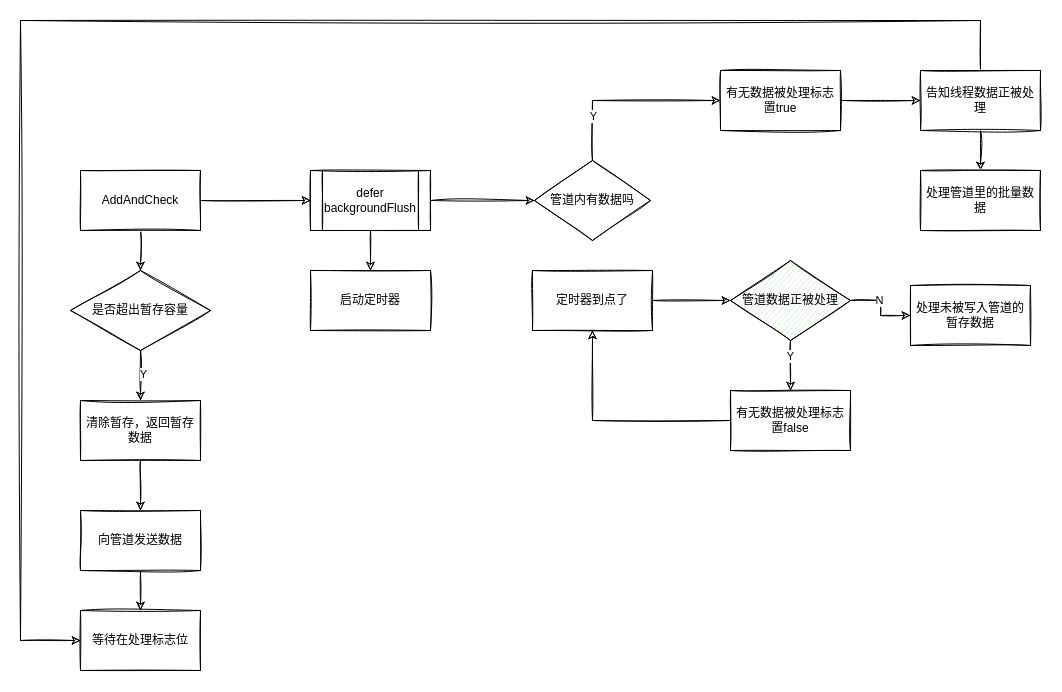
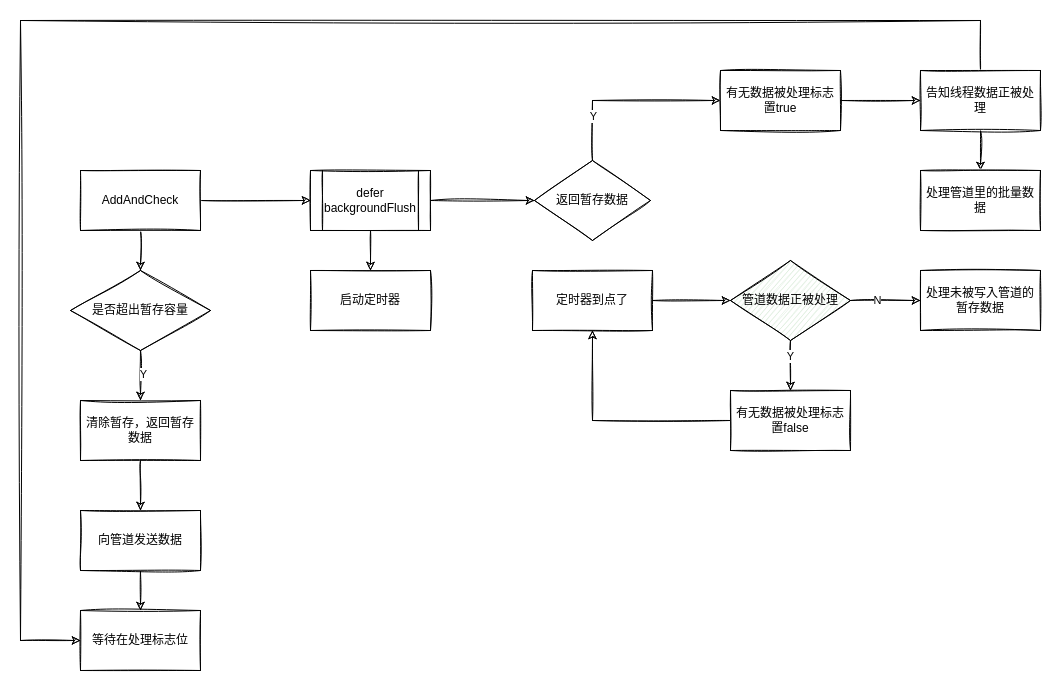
node "管道内有数据吗": label "管道内有数据吗" -> "返回暂存数据"
node "处理未被写入管道的暂存数据": moved (971, 316) -> (981, 301)
